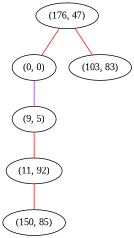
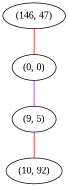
node "(176, 47)": label "(176, 47)" -> "(146, 47)"
node "(103, 83)": removed
node "(11, 92)": label "(11, 92)" -> "(10, 92)"
node "(150, 85)": removed
